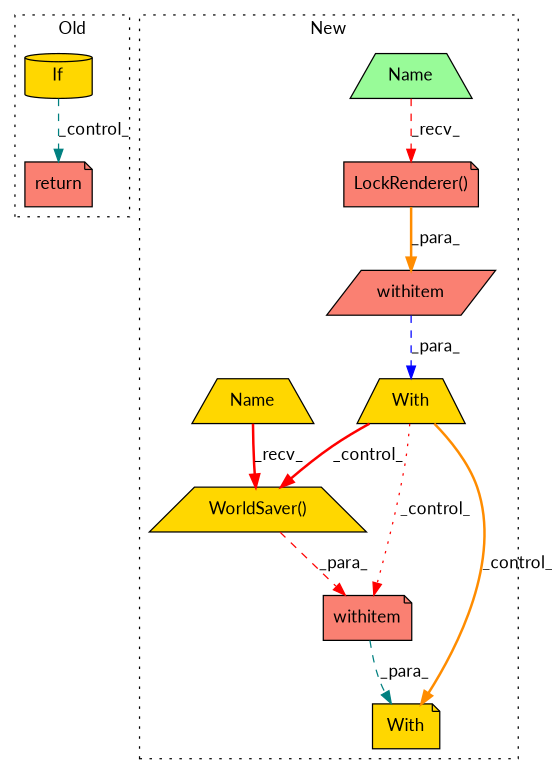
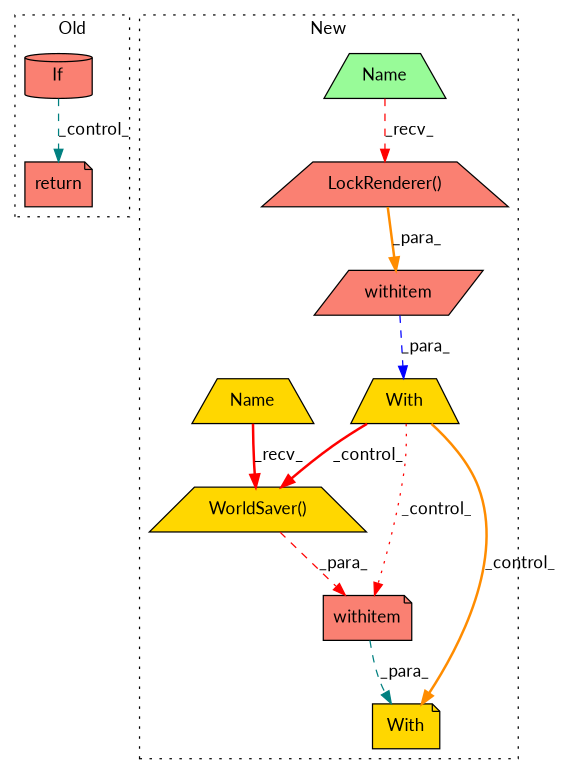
node "If": fillcolor gold -> salmon
node "LockRenderer()": shape note -> trapezium
